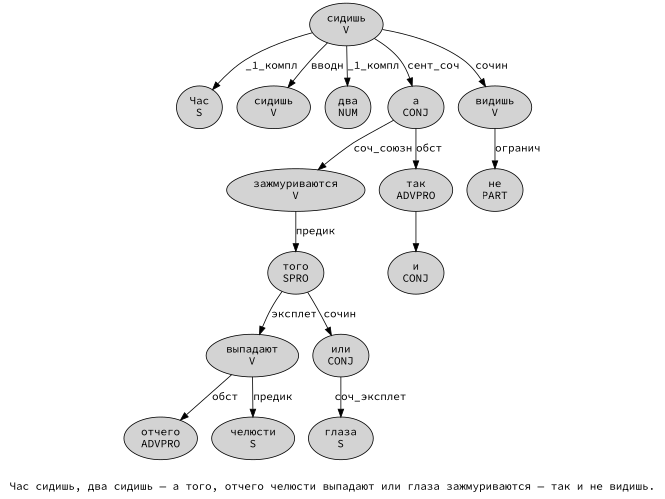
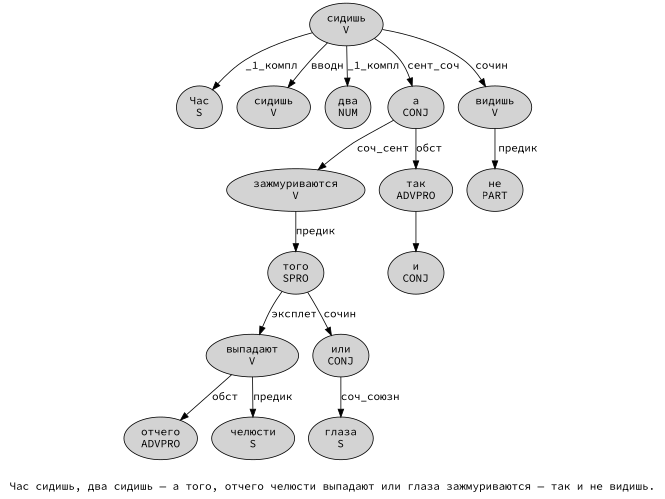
edge "а CONJ" -> "зажмуриваются V": label "соч_союзн" -> "соч_сент"
edge "видишь V" -> "не PART": label "огранич" -> "предик"
edge "или CONJ" -> "глаза S": label "соч_эксплет" -> "соч_союзн"
